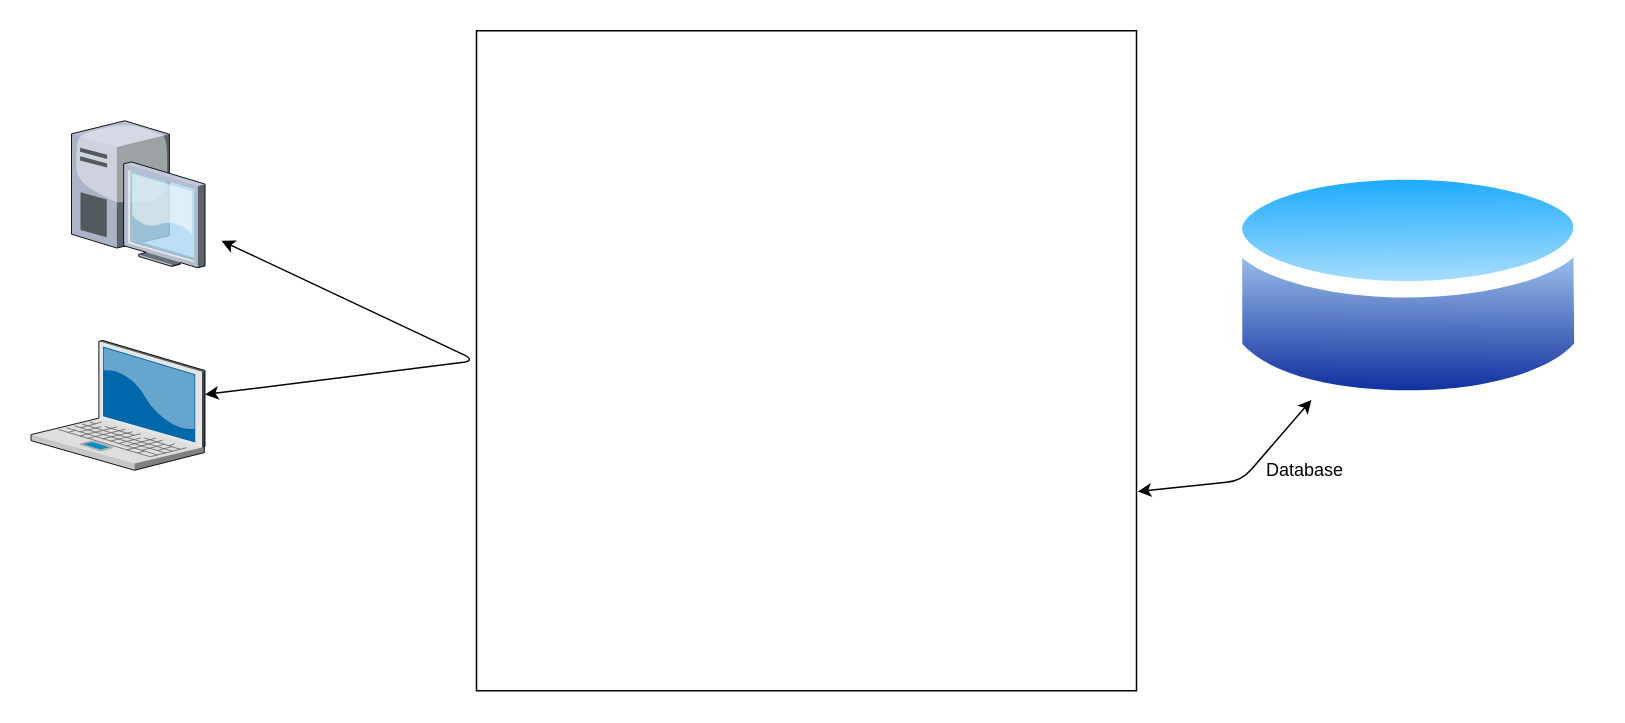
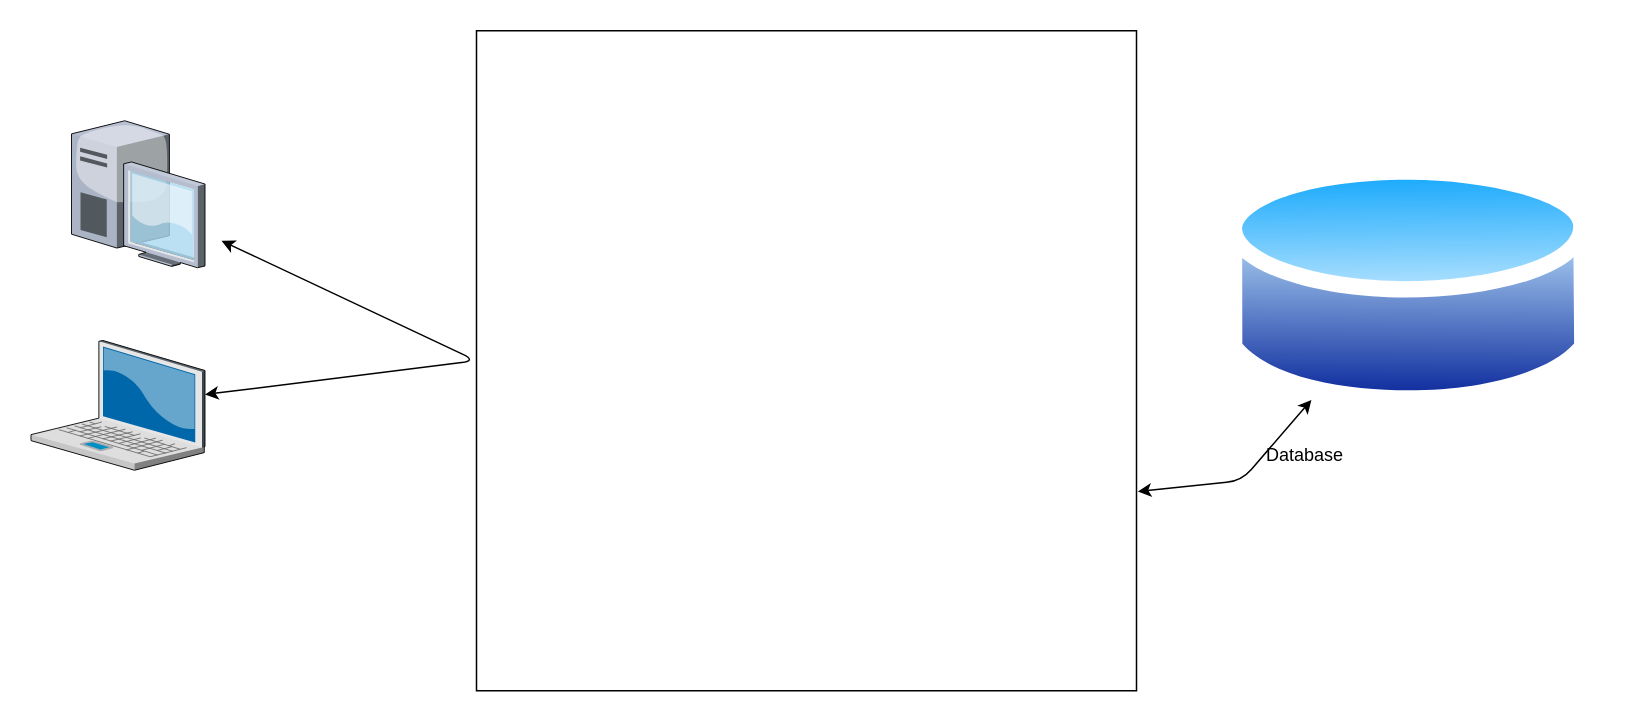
node "Database": moved (1304, 470) -> (1304, 455)
